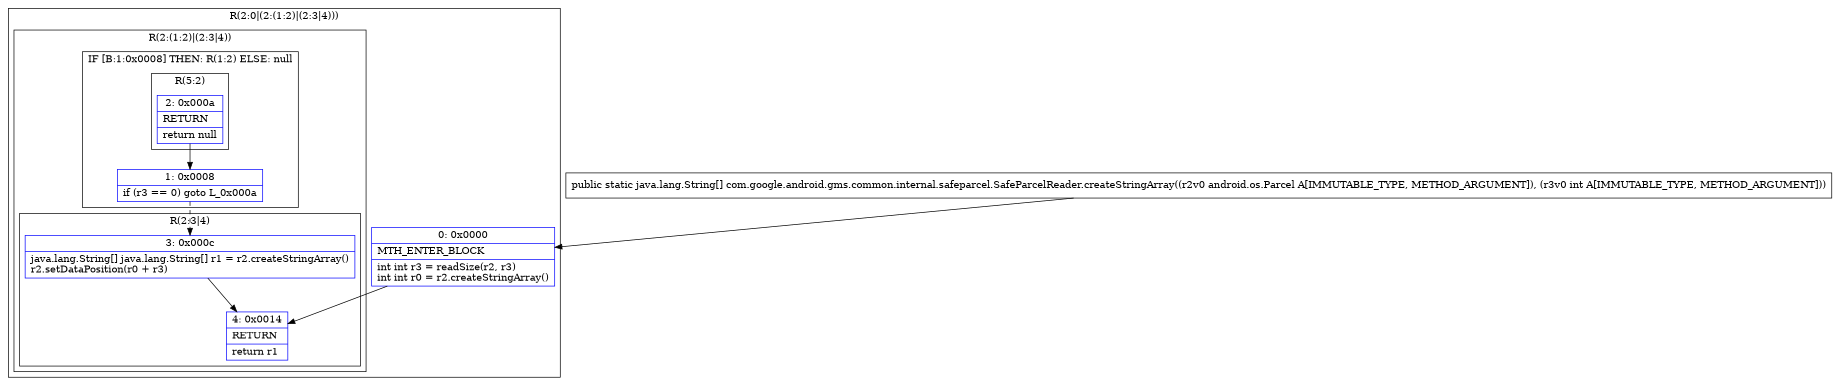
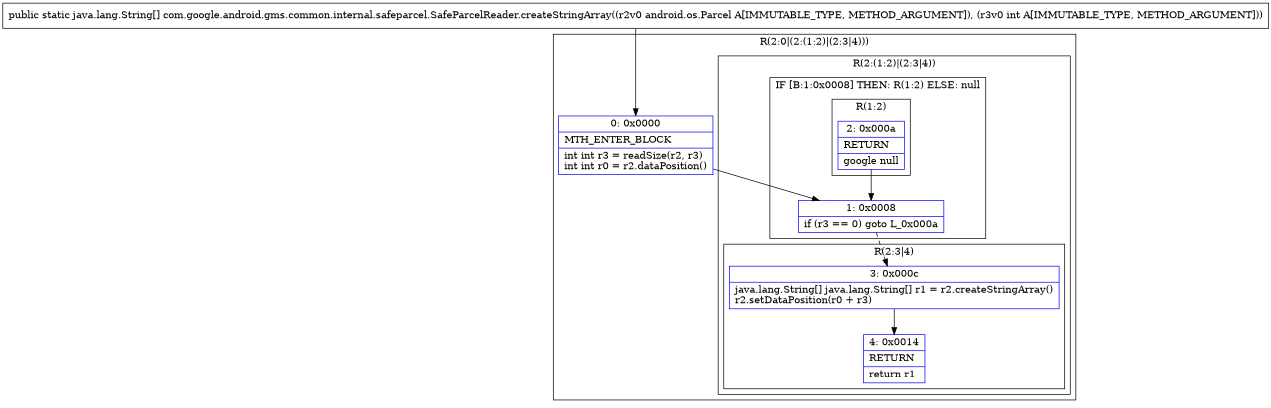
cluster "R(5:2)": label "R(5:2)" -> "R(1:2)"
node "2: 0x000a": text "return null" -> "google null"
node "0: 0x0000": text "int int r0 = r2.createStringArray()" -> "int int r0 = r2.dataPosition()"
edge "0: 0x0000" -> "4: 0x0014": now "0: 0x0000" -> "1: 0x0008"
